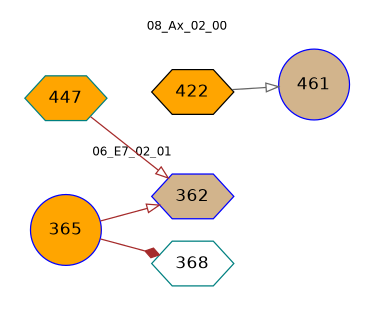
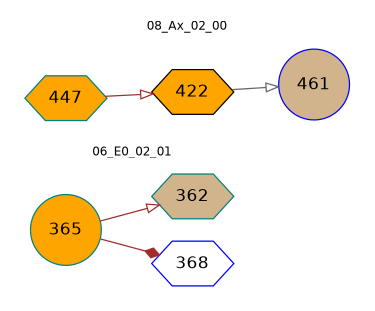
edge "447" -> "362": now "447" -> "422"
cluster "06_E7_02_01": label "06_E7_02_01" -> "06_E0_02_01"
node "362": color blue -> teal
node "365": color blue -> teal
node "368": color teal -> blue
